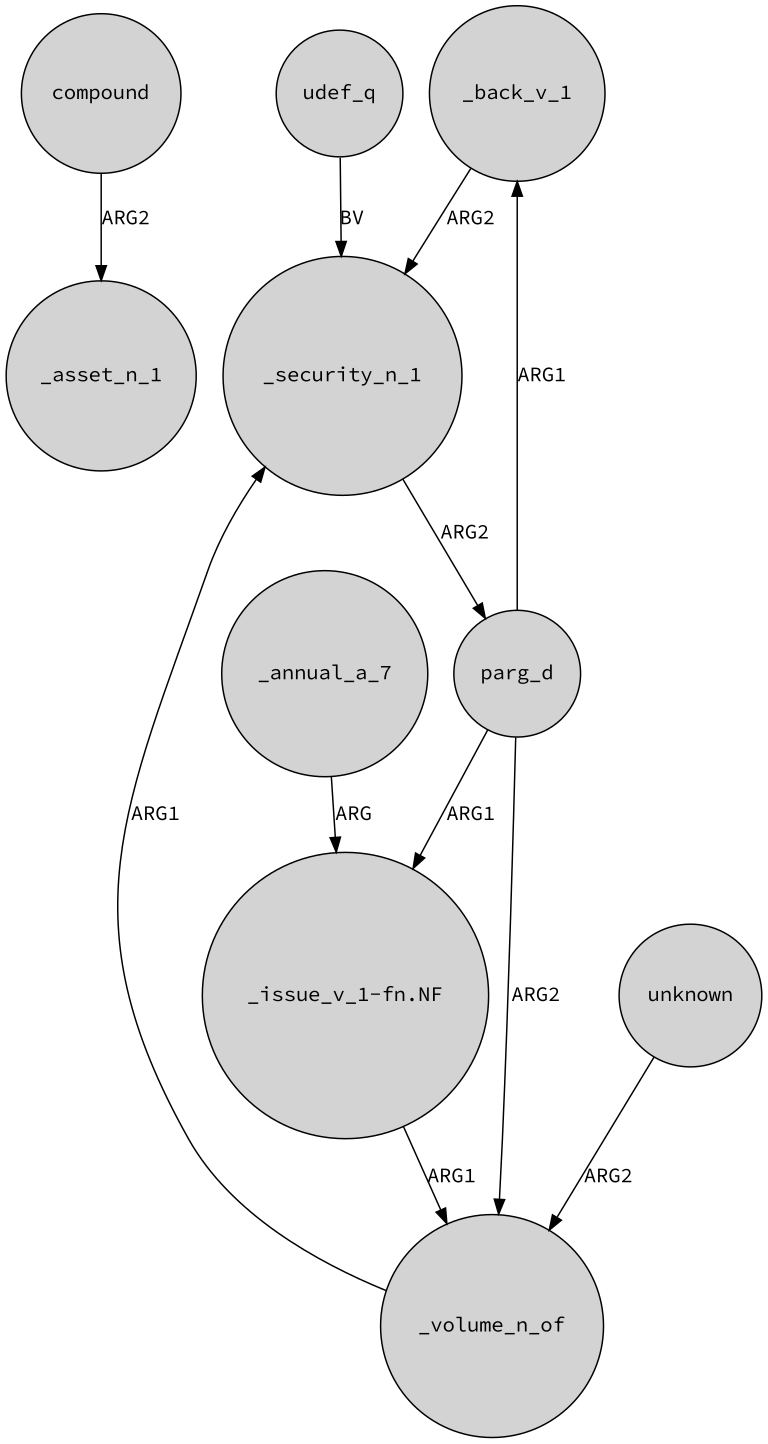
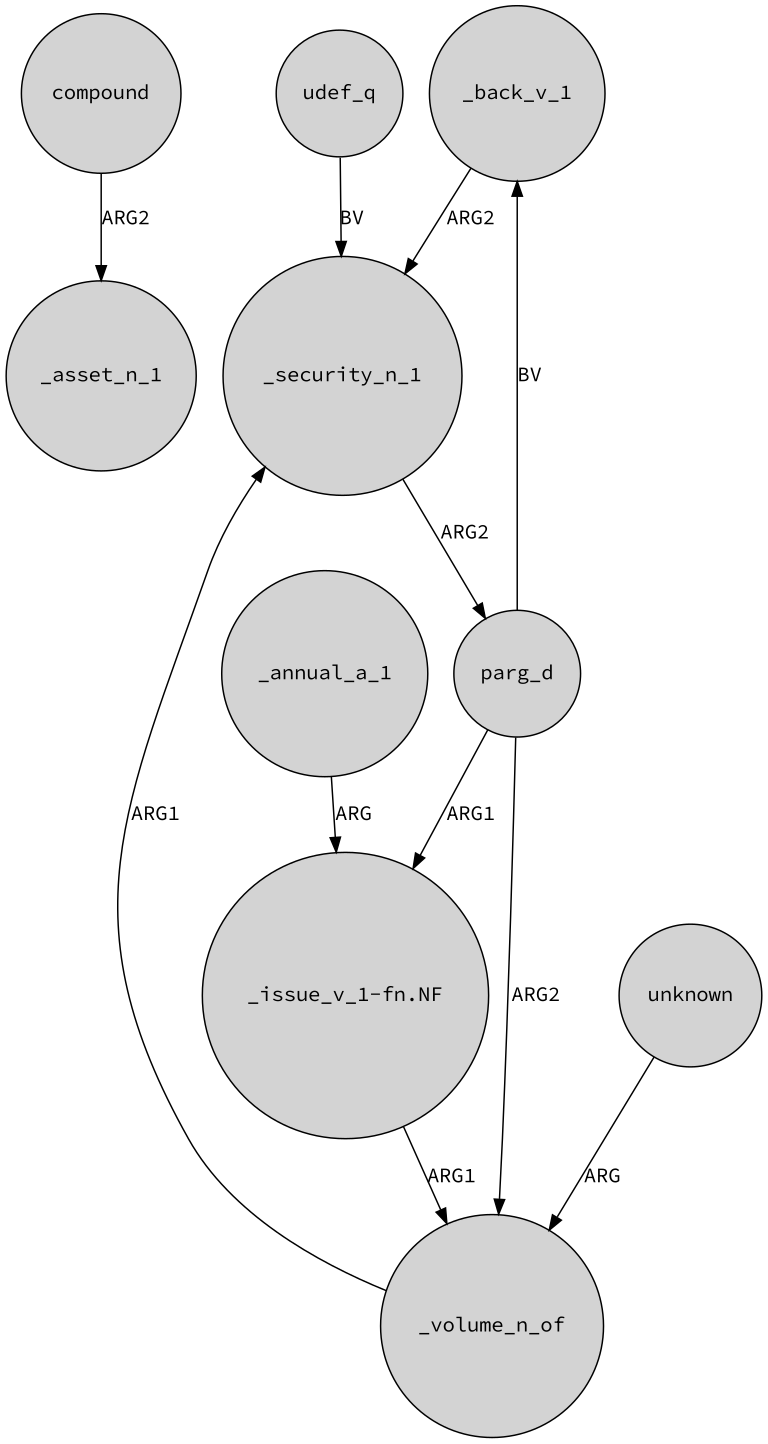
edge "parg_d" -> "_back_v_1": label "ARG1" -> "BV"
node "_annual_a_7": label "_annual_a_7" -> "_annual_a_1"
edge "unknown" -> "_volume_n_of": label "ARG2" -> "ARG"
